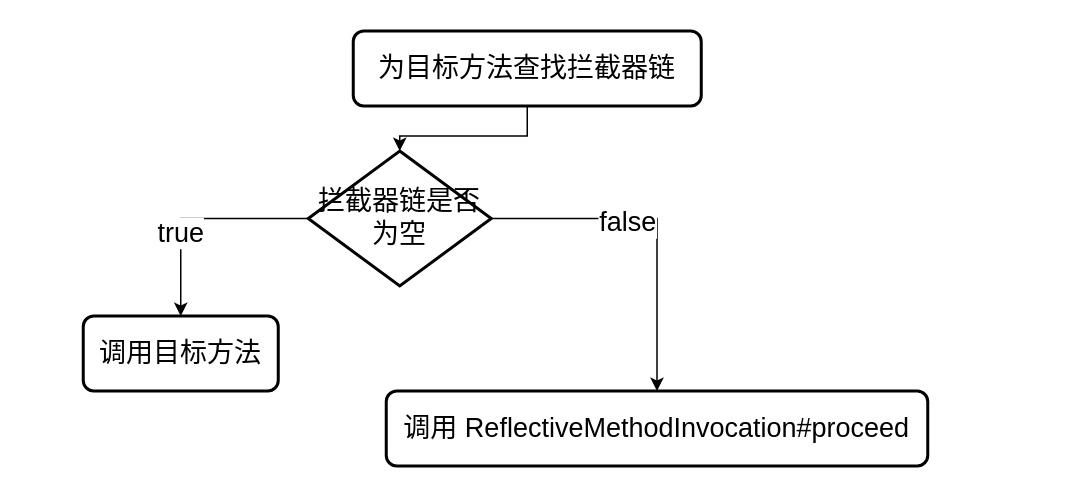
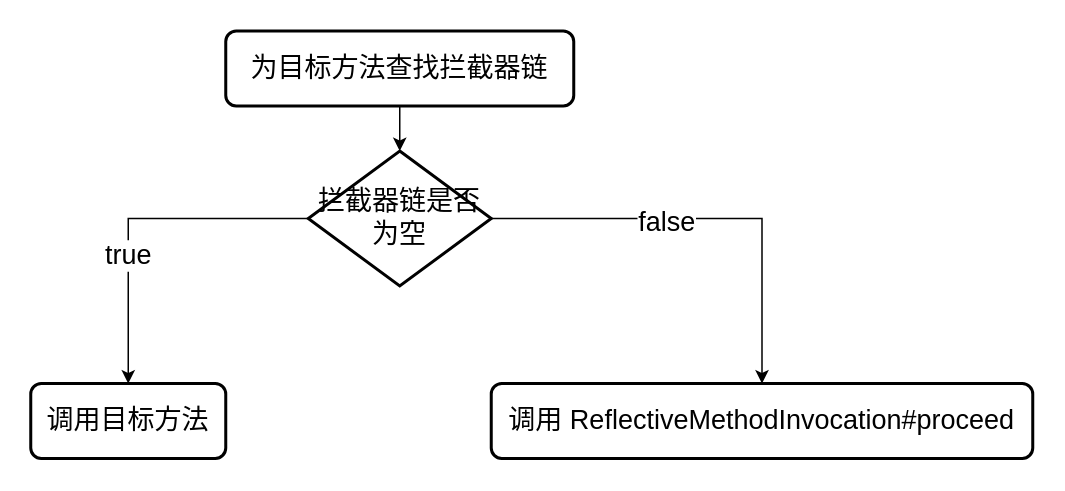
node "为目标方法查找拦截器链": moved (527, 68) -> (400, 68)
node "调用目标方法": moved (181, 353) -> (128, 421)
node "调用 ReflectiveMethodInvocation#proceed": moved (657, 428) -> (762, 421)
